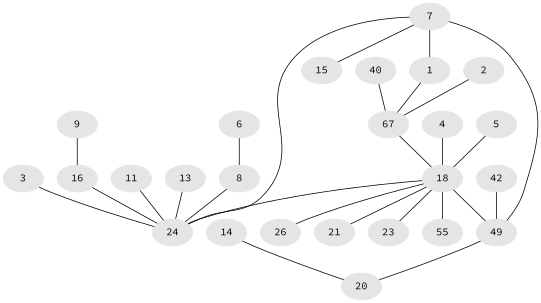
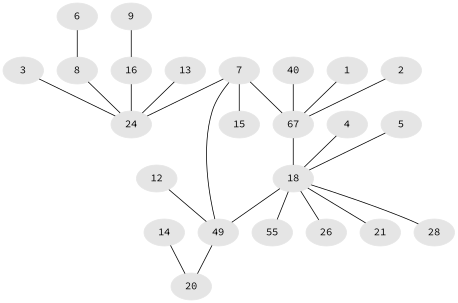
edge "7" -- "1": now "7" -- "67"
node "11": removed
node "42": label "42" -> "12"
edge "18" -- "24": removed
node "23": label "23" -> "28"
